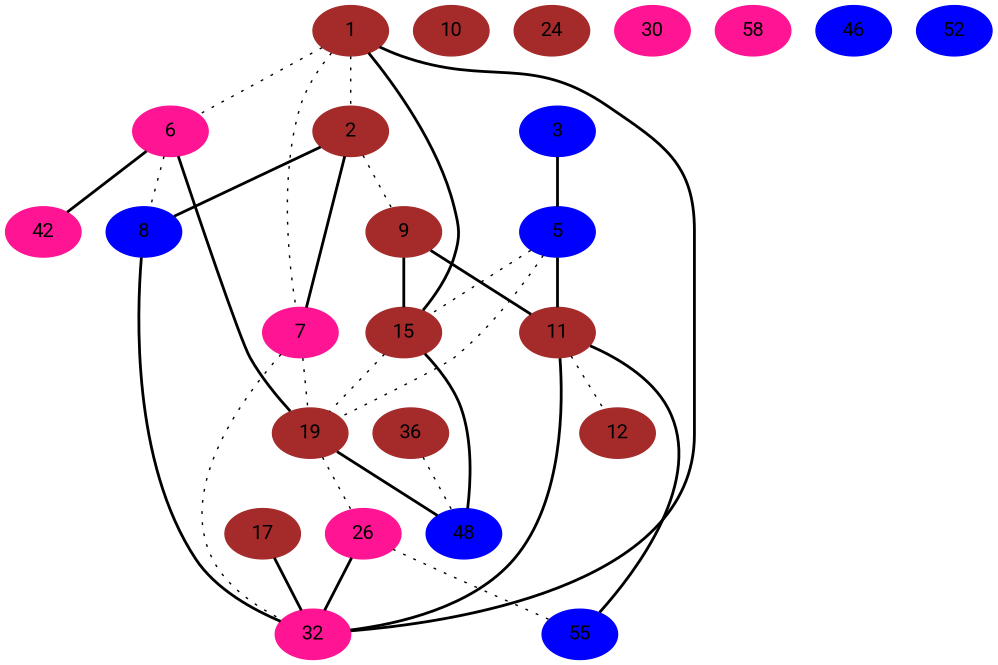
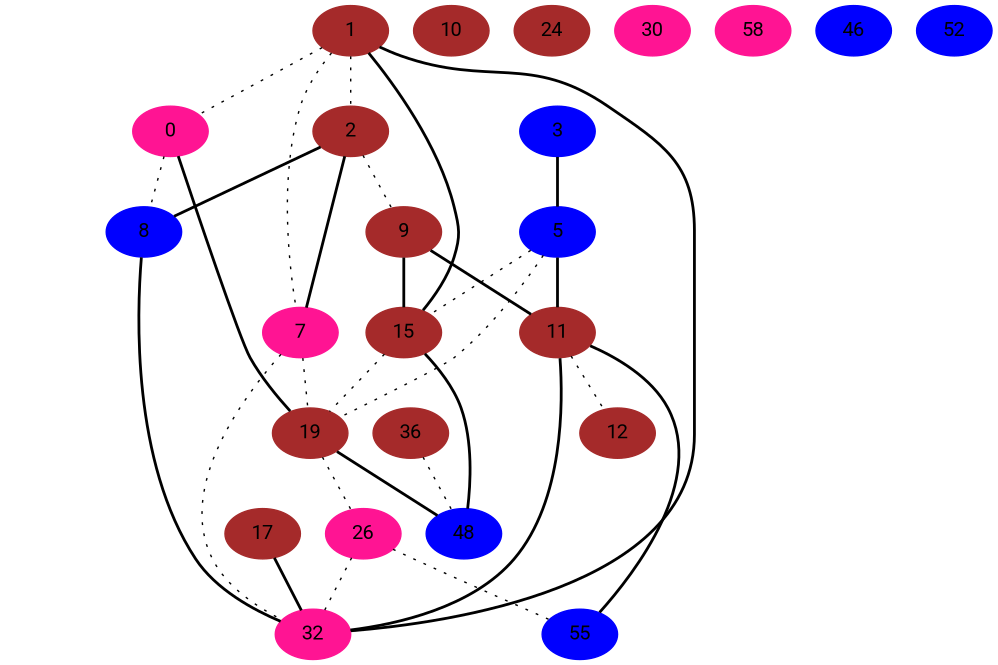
node "6": label "6" -> "0"
node "42": removed
edge "26" -- "32": style bold -> dotted
